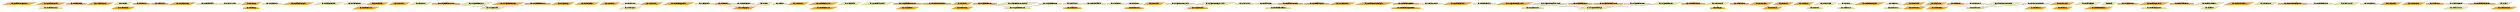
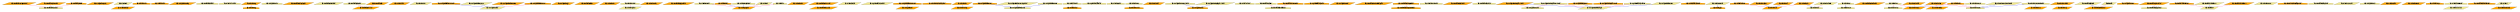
node "chttpwwwcswashingtonedueducationcoursescse567": label "chttpwwwcswashingtonedueducationcoursescse567" -> "ahttpwwwengrwisceduecefacultysalujakewalhtml567"
